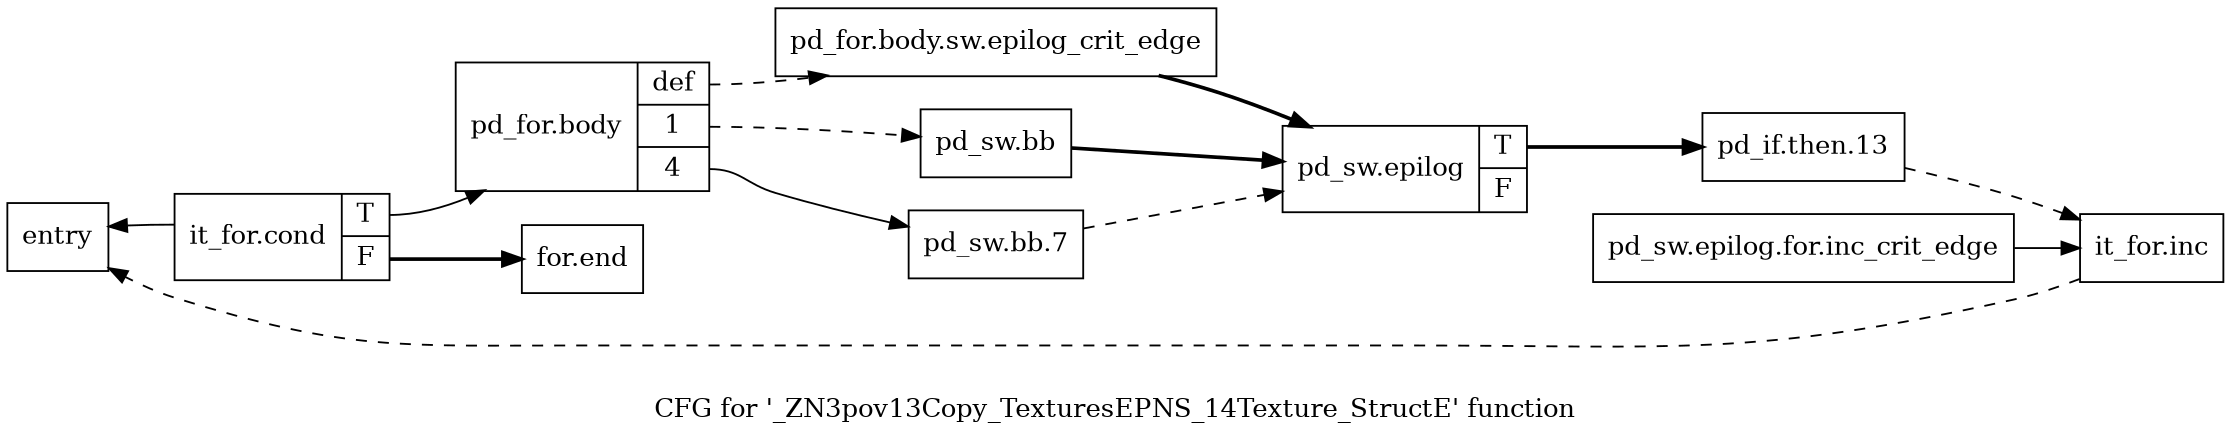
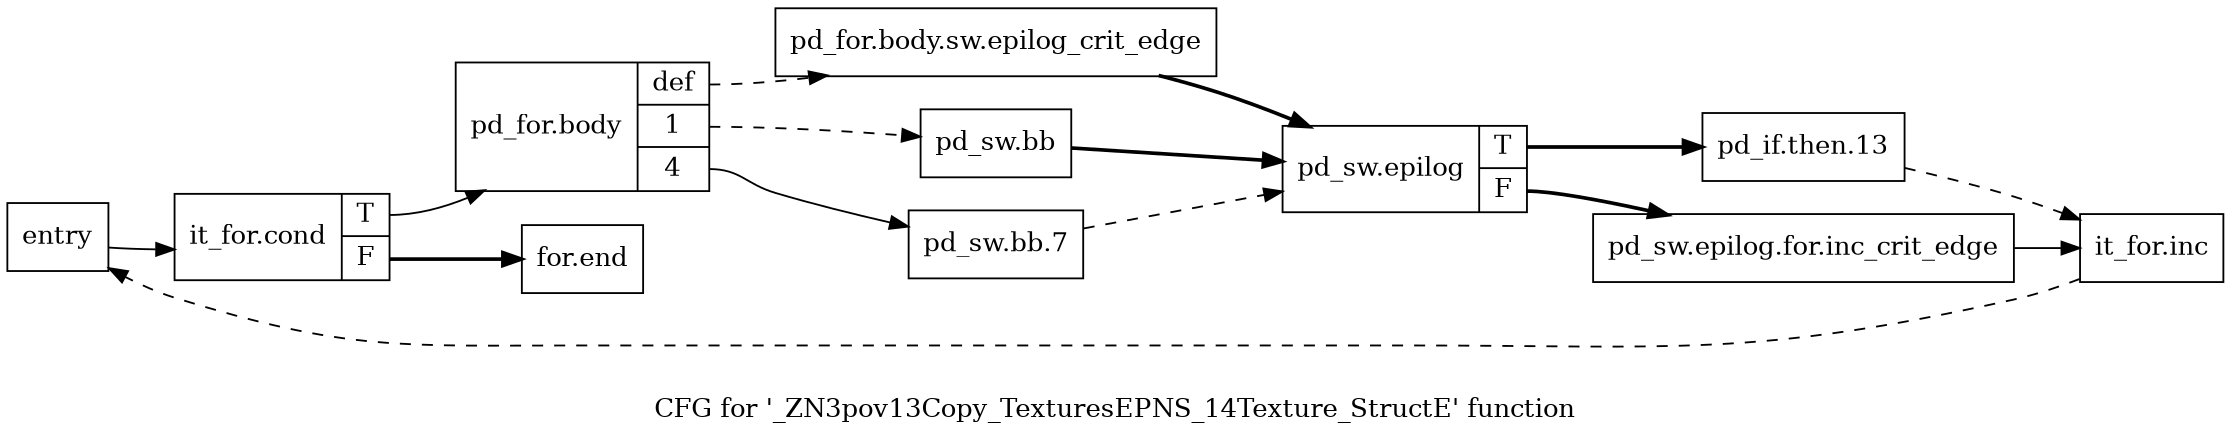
edge "pd_sw.epilog" -> "pd_sw.epilog.for.inc_crit_edge": added
edge "it_for.cond" -> "entry": reversed
